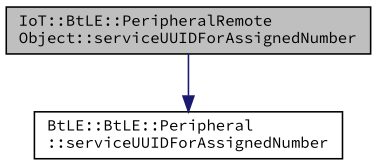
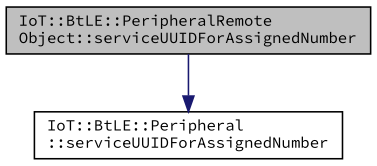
node "BtLE::BtLE::Peripheral ::serviceUUIDForAssignedNumber": label "BtLE::BtLE::Peripheral ::serviceUUIDForAssignedNumber" -> "IoT::BtLE::Peripheral ::serviceUUIDForAssignedNumber"
